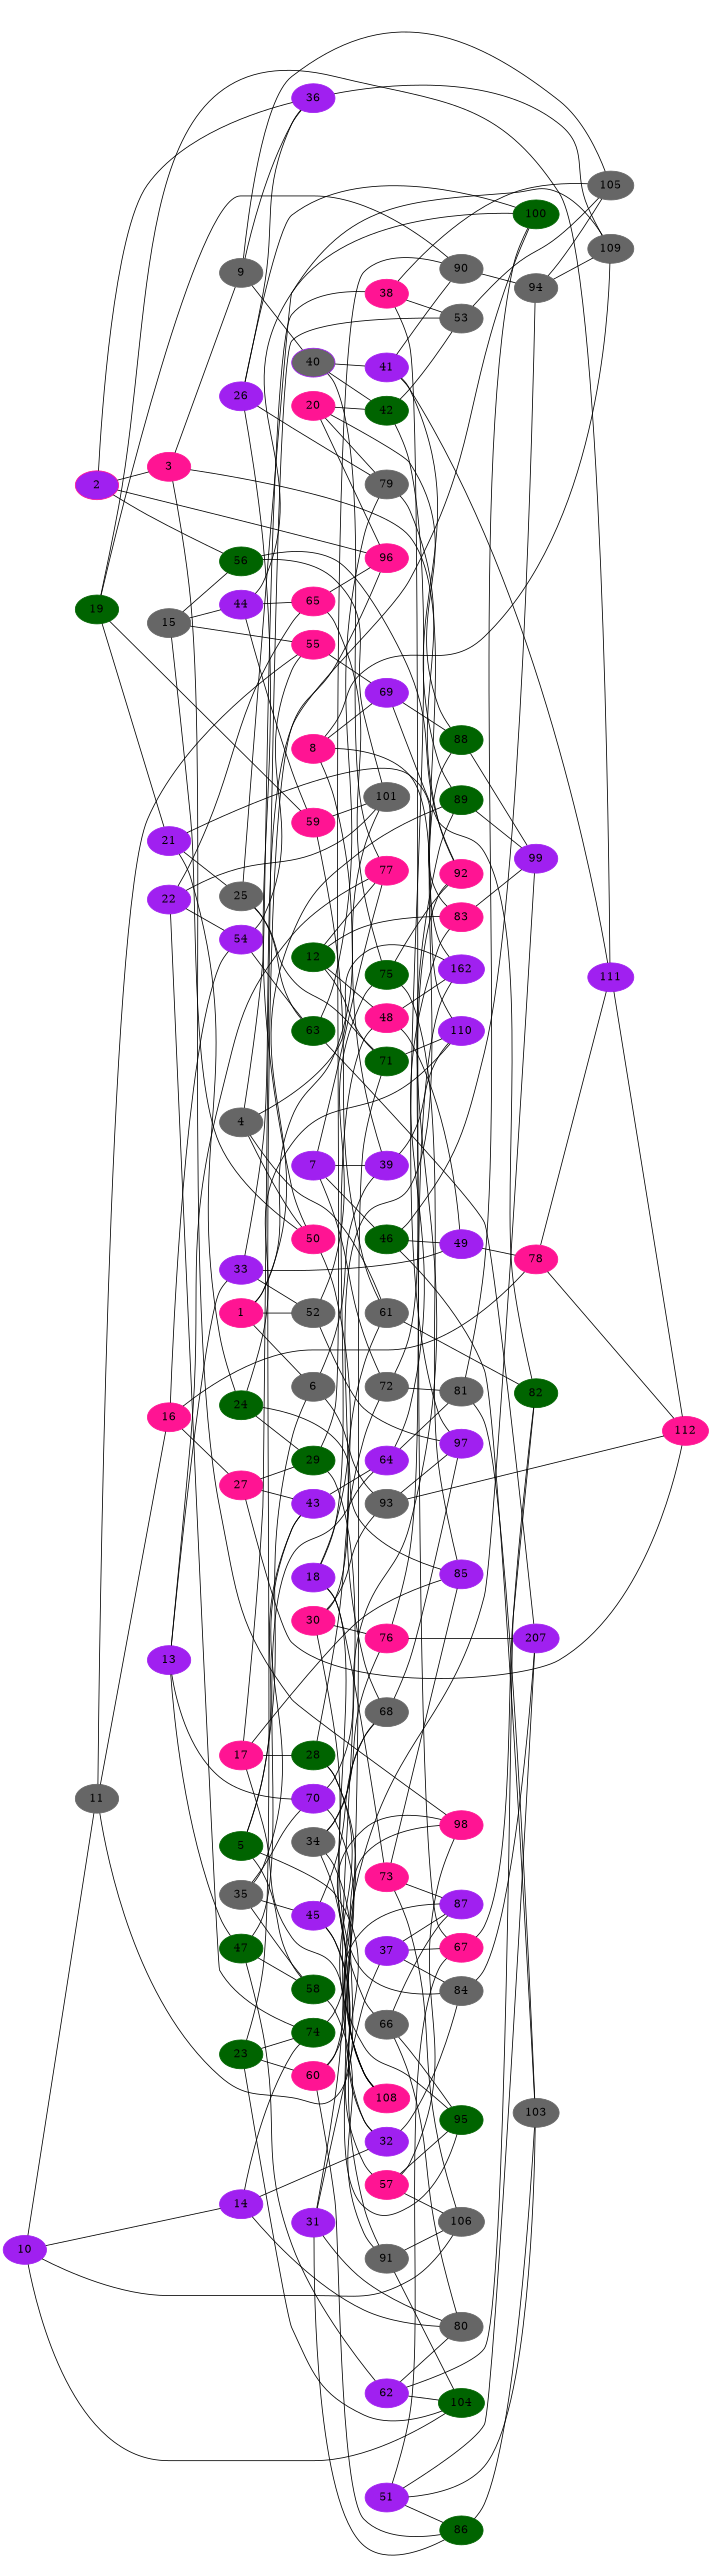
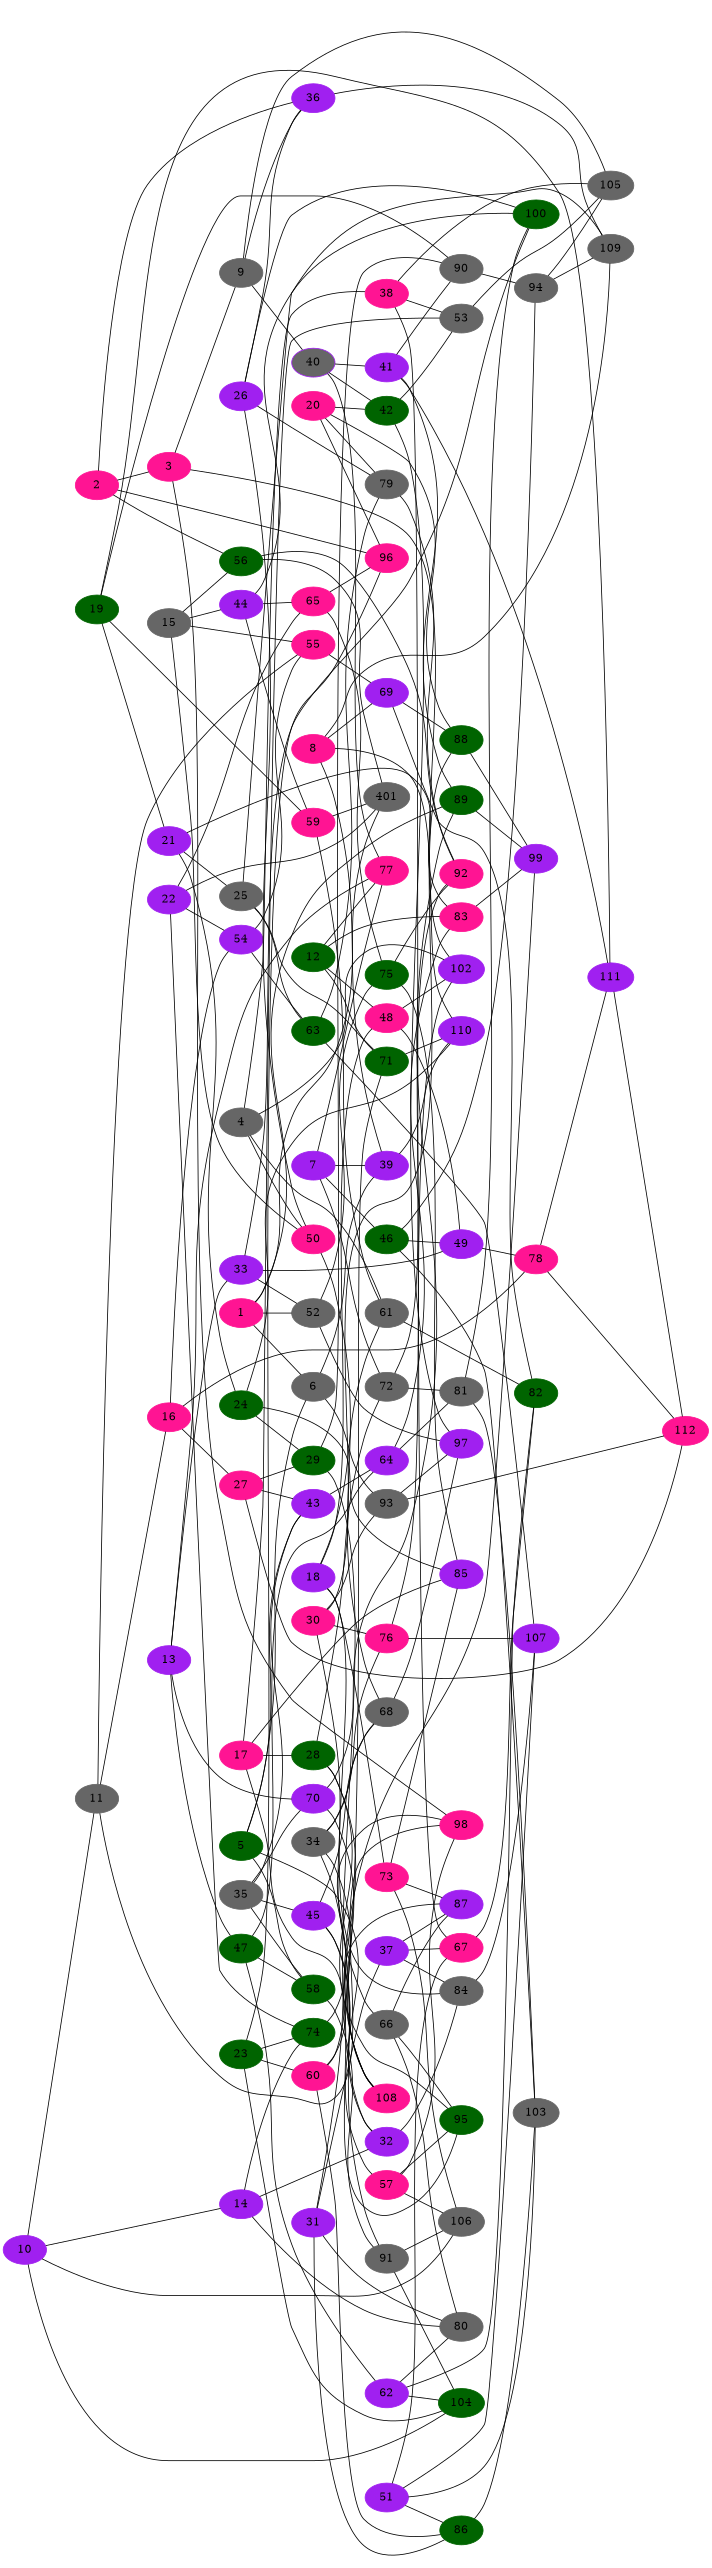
node "2": fillcolor purple -> deeppink
node "101": label "101" -> "401"
node "162": label "162" -> "102"
node "207": label "207" -> "107"
